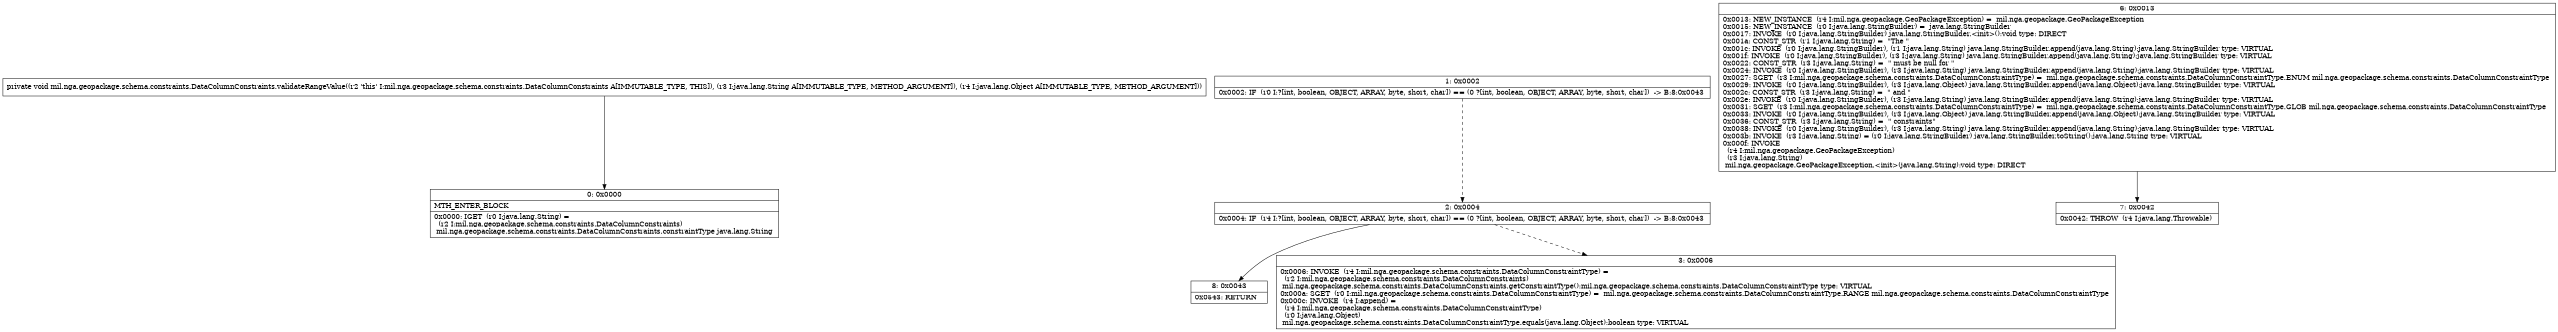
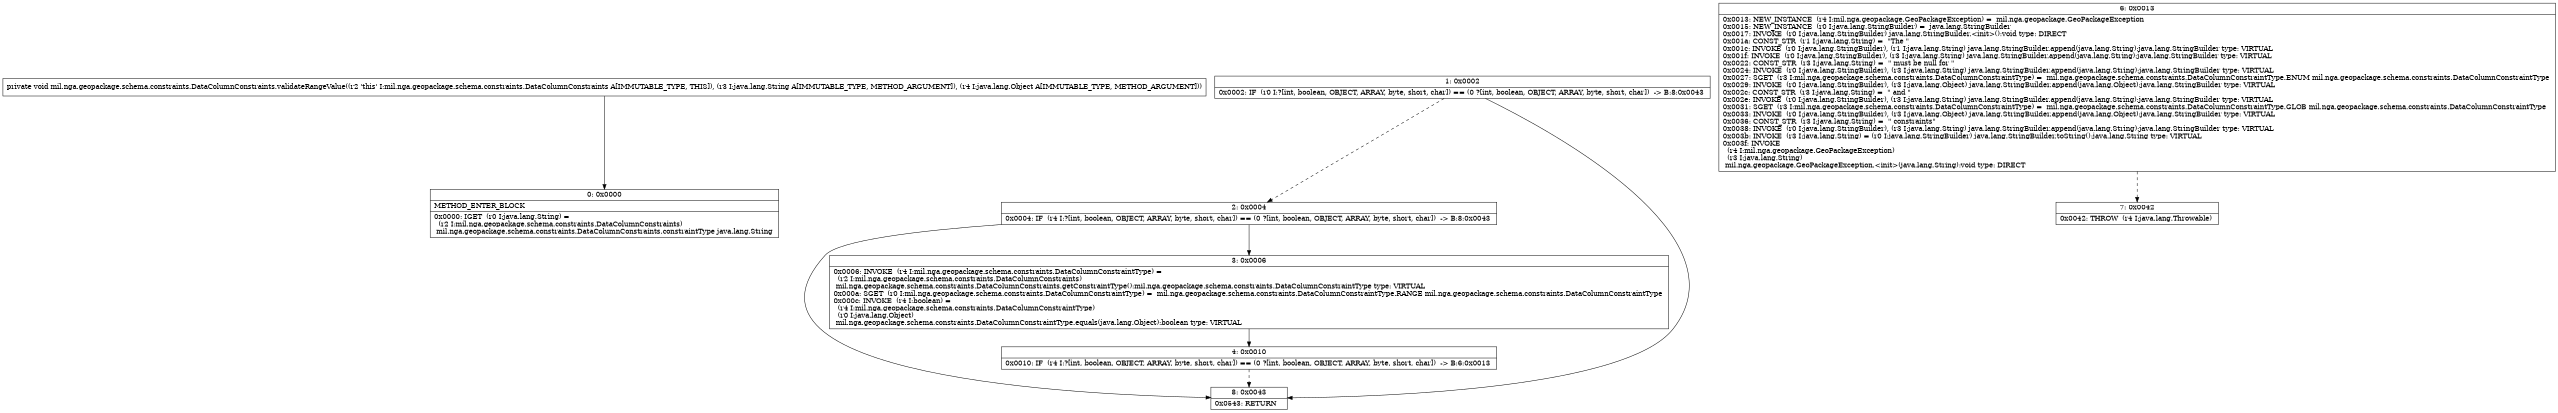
node "6: 0x0013": text "0x000f: INVOKE" -> "0x003f: INVOKE"
edge "6: 0x0013" -> "7: 0x0042": style solid -> dashed
node "0: 0x0000": text "MTH_ENTER_BLOCK" -> "METHOD_ENTER_BLOCK"
edge "2: 0x0004" -> "3: 0x0006": style dashed -> solid
node "3: 0x0006": text "0x000c: INVOKE  (r4 I:append) =" -> "0x000c: INVOKE  (r4 I:boolean) ="
edge "1: 0x0002" -> "8: 0x0043": added
node "4: 0x0010": added
